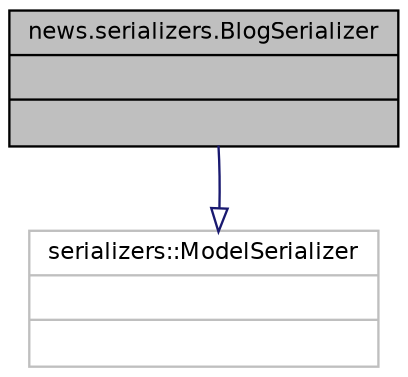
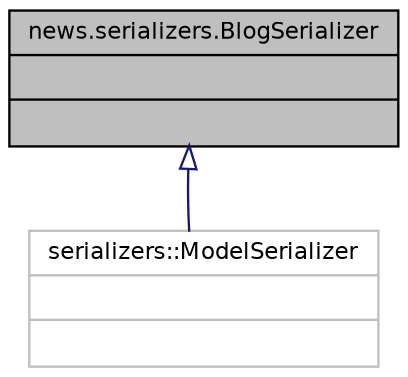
edge "news.serializers.BlogSerializer" -> "serializers::ModelSerializer": reversed
